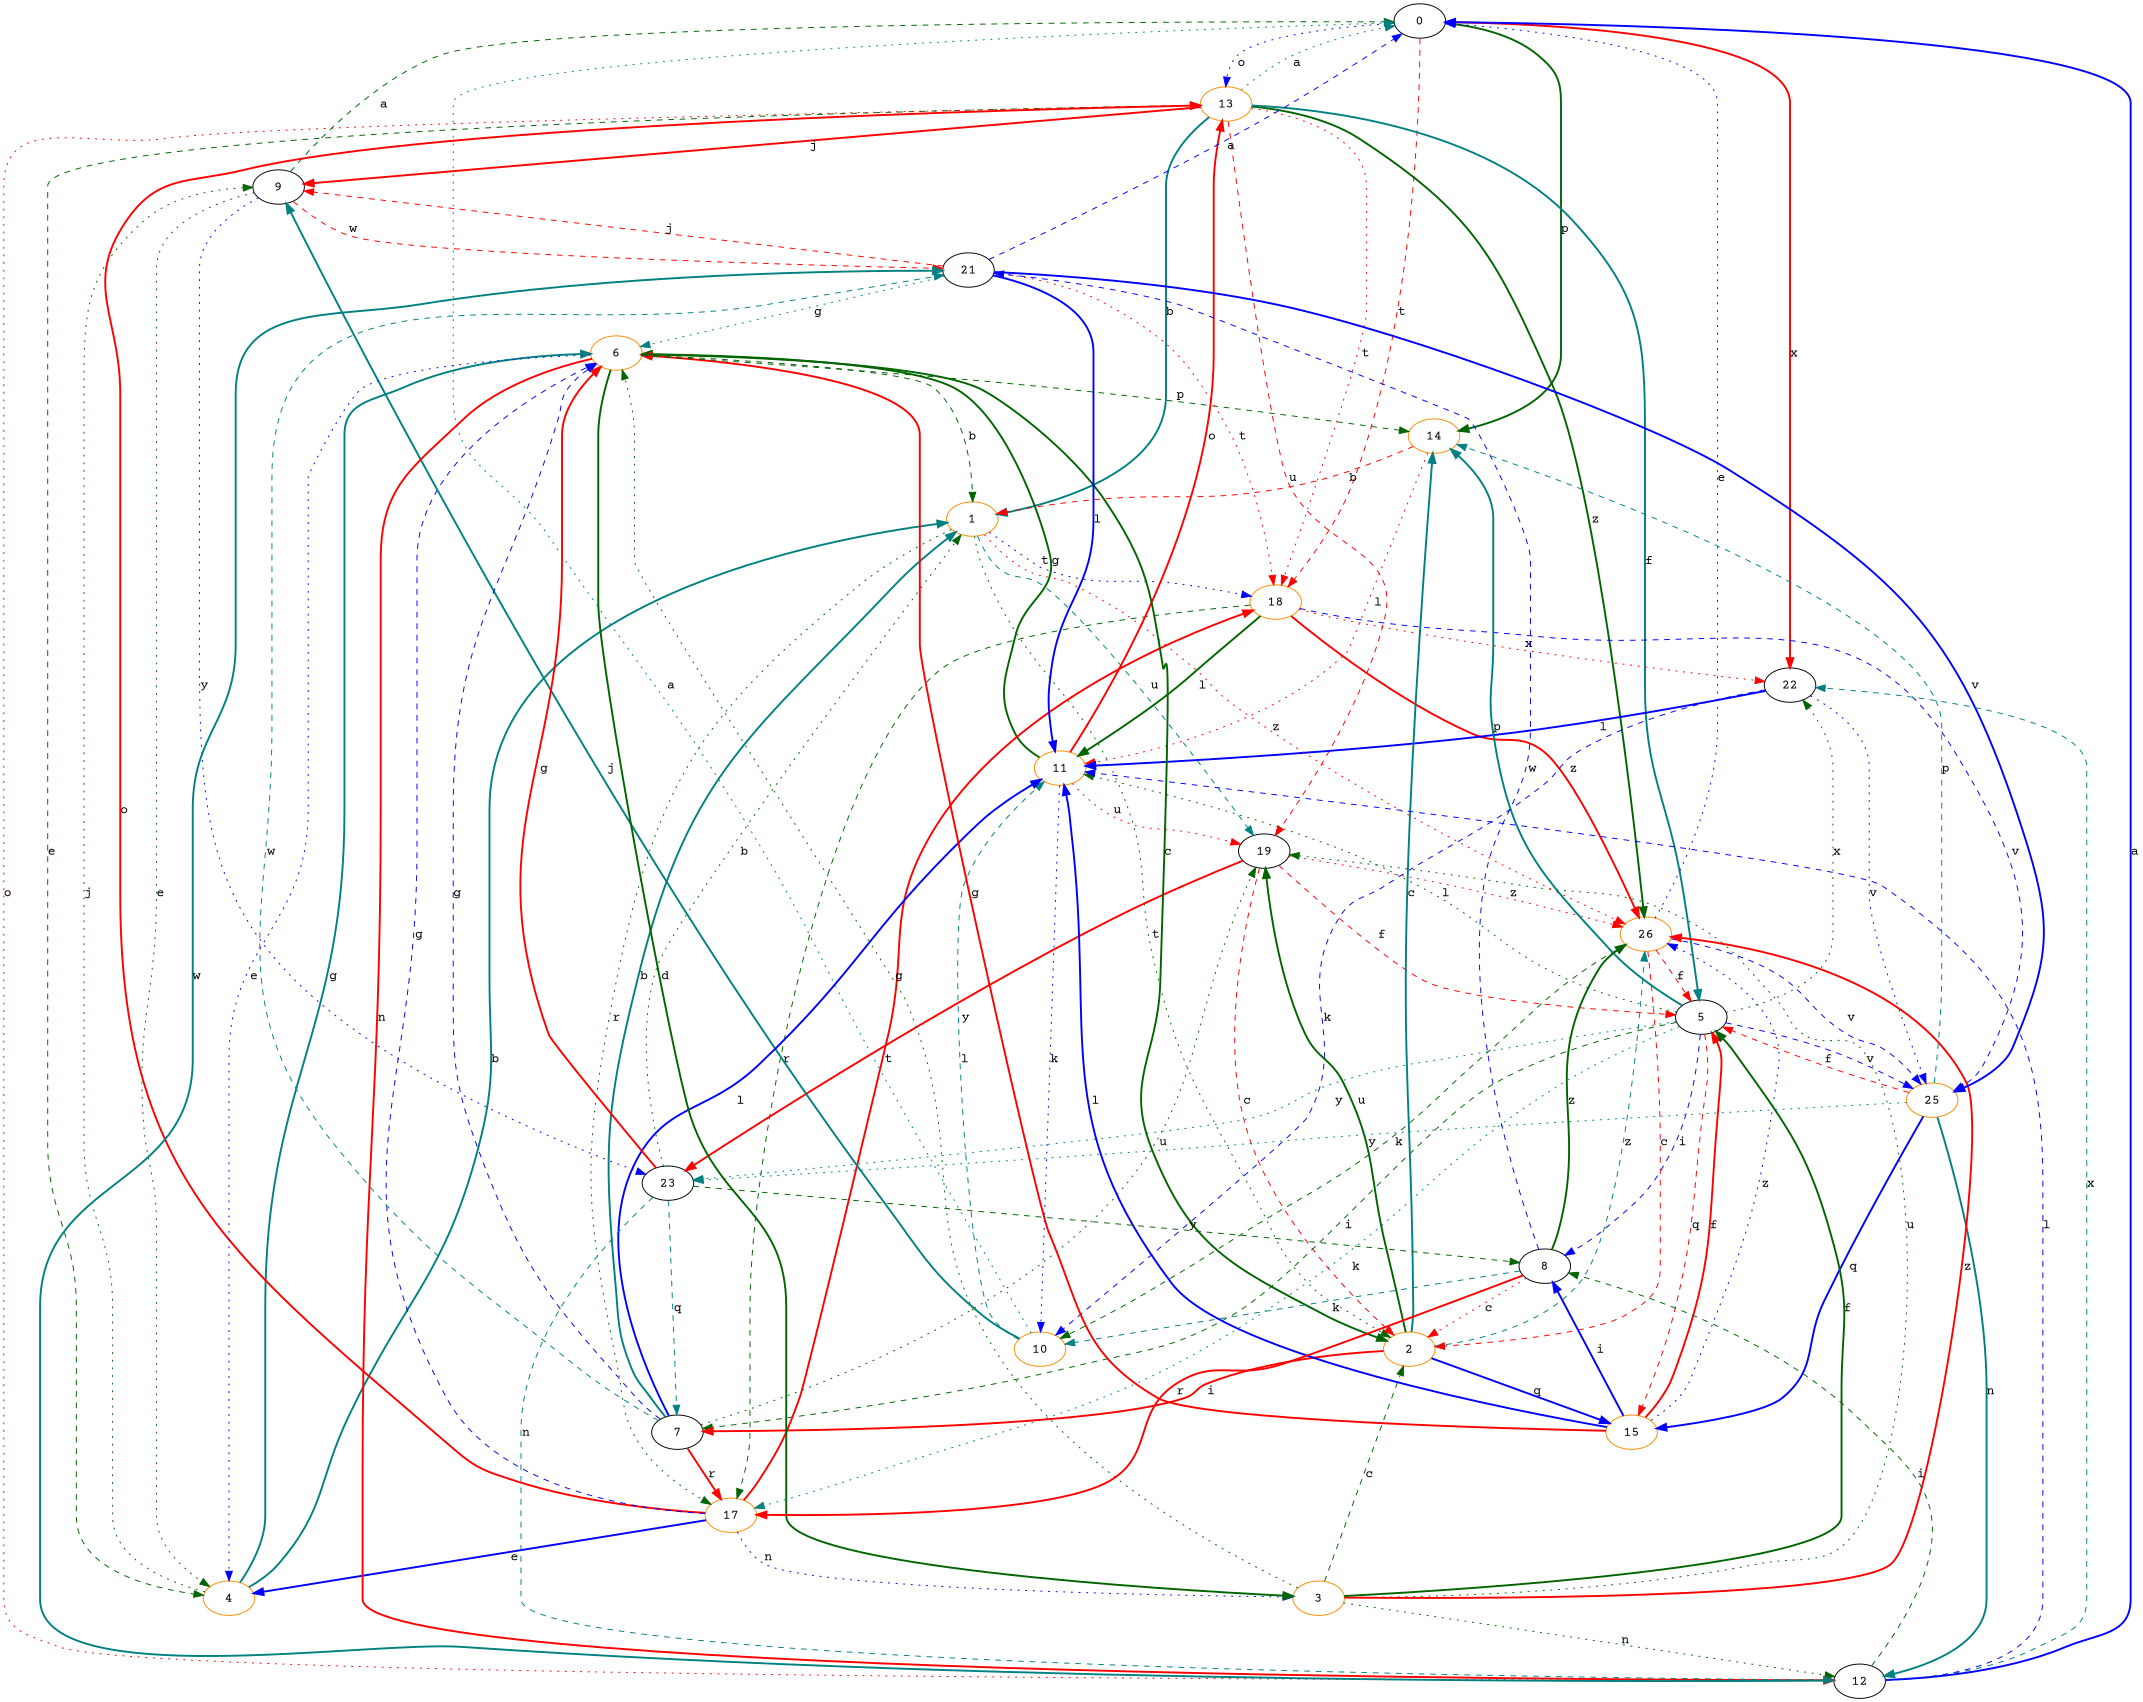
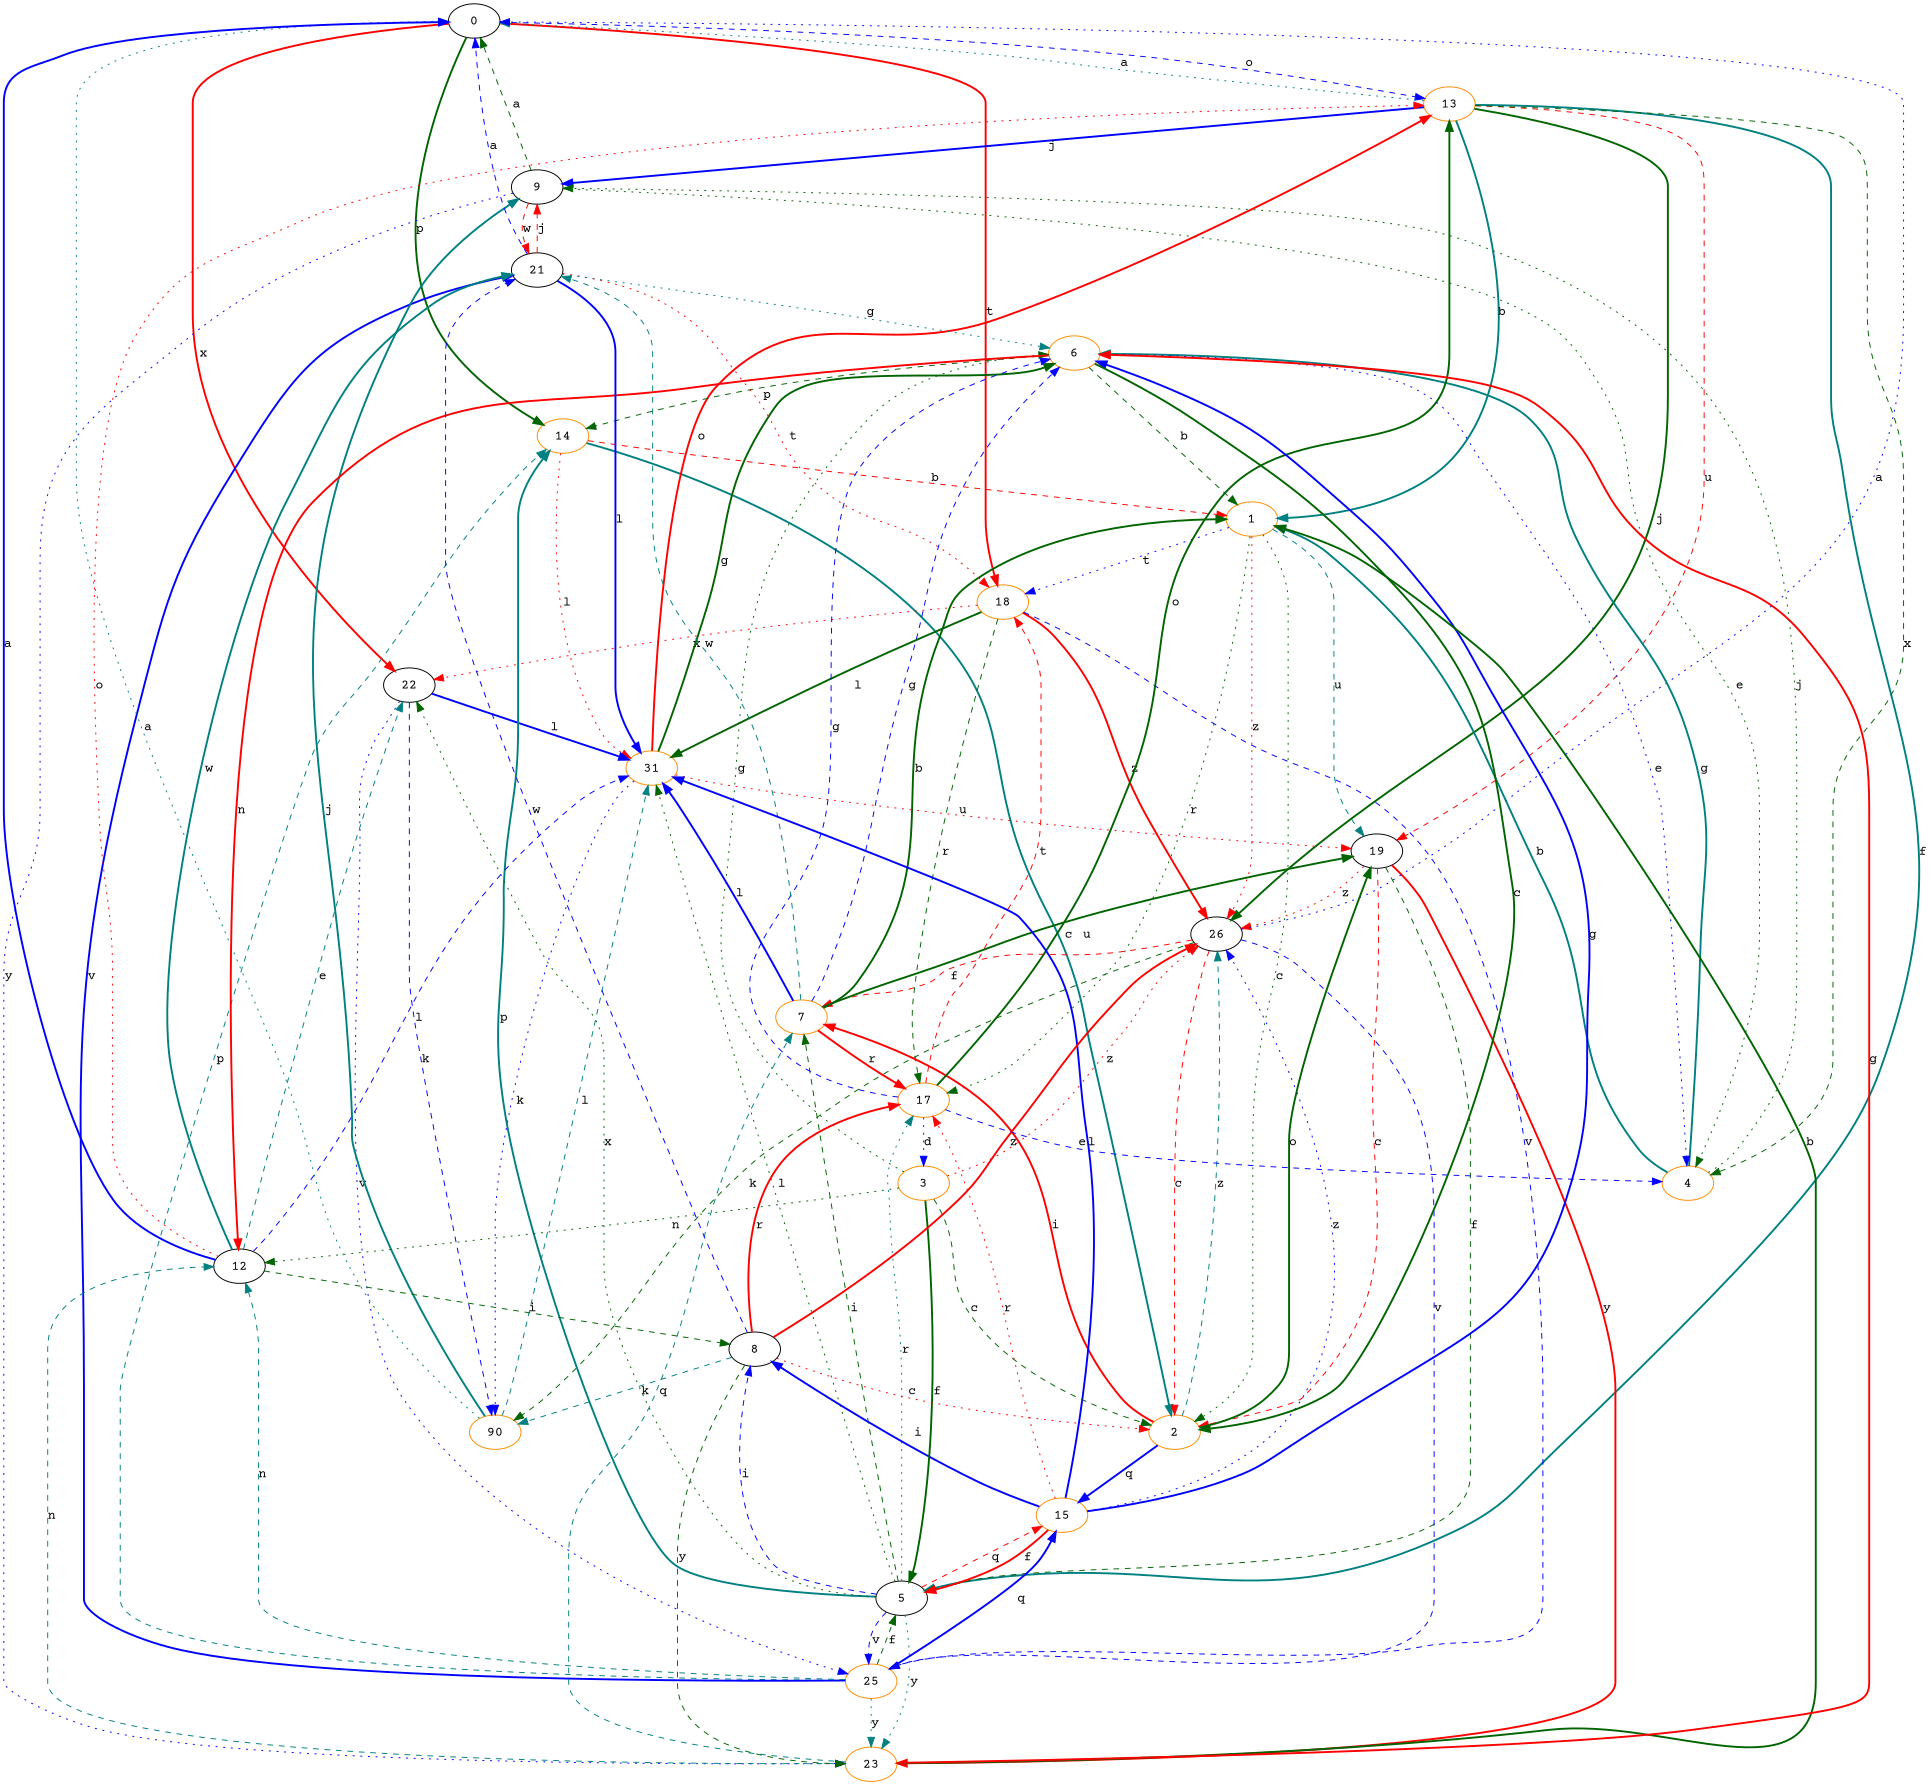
edge "0" -> "13": style dotted -> dashed
edge "13" -> "9": color red -> blue
edge "13" -> "18": removed, label "t"
edge "0" -> "18": style dashed -> bold
edge "21" -> "25": reversed
edge "26" -> "0": label "e" -> "a"
edge "17" -> "13": color red -> darkgreen
edge "13" -> "26": label "z" -> "j"
node "11": label "11" -> "31"
edge "23" -> "1": style dotted -> bold
edge "13" -> "4": label "e" -> "x"
edge "2" -> "14": reversed
edge "1" -> "2": label "t" -> "c"
node "26": color darkorange -> black
edge "7" -> "1": color teal -> darkgreen
edge "26" -> "5": now "26" -> "7"
edge "19" -> "5": color red -> darkgreen
edge "17" -> "18": style bold -> dashed
edge "15" -> "6": color red -> blue
edge "25" -> "5": color red -> darkgreen
edge "8" -> "26": color darkgreen -> red
edge "2" -> "19": label "u" -> "o"
node "23": color black -> darkorange
edge "12" -> "22": label "x" -> "e"
edge "23" -> "8": reversed
edge "6" -> "3": removed, label "d"
edge "7" -> "19": style dotted -> bold
edge "3" -> "19": removed, label "u"
edge "5" -> "17": label "k" -> "r"
edge "15" -> "17": added, label "r"
node "10": label "10" -> "90"
edge "25" -> "12": style bold -> dashed
node "7": color black -> darkorange
edge "3" -> "26": style bold -> dotted
edge "17" -> "4": style bold -> dashed
edge "17" -> "3": label "n" -> "d"
